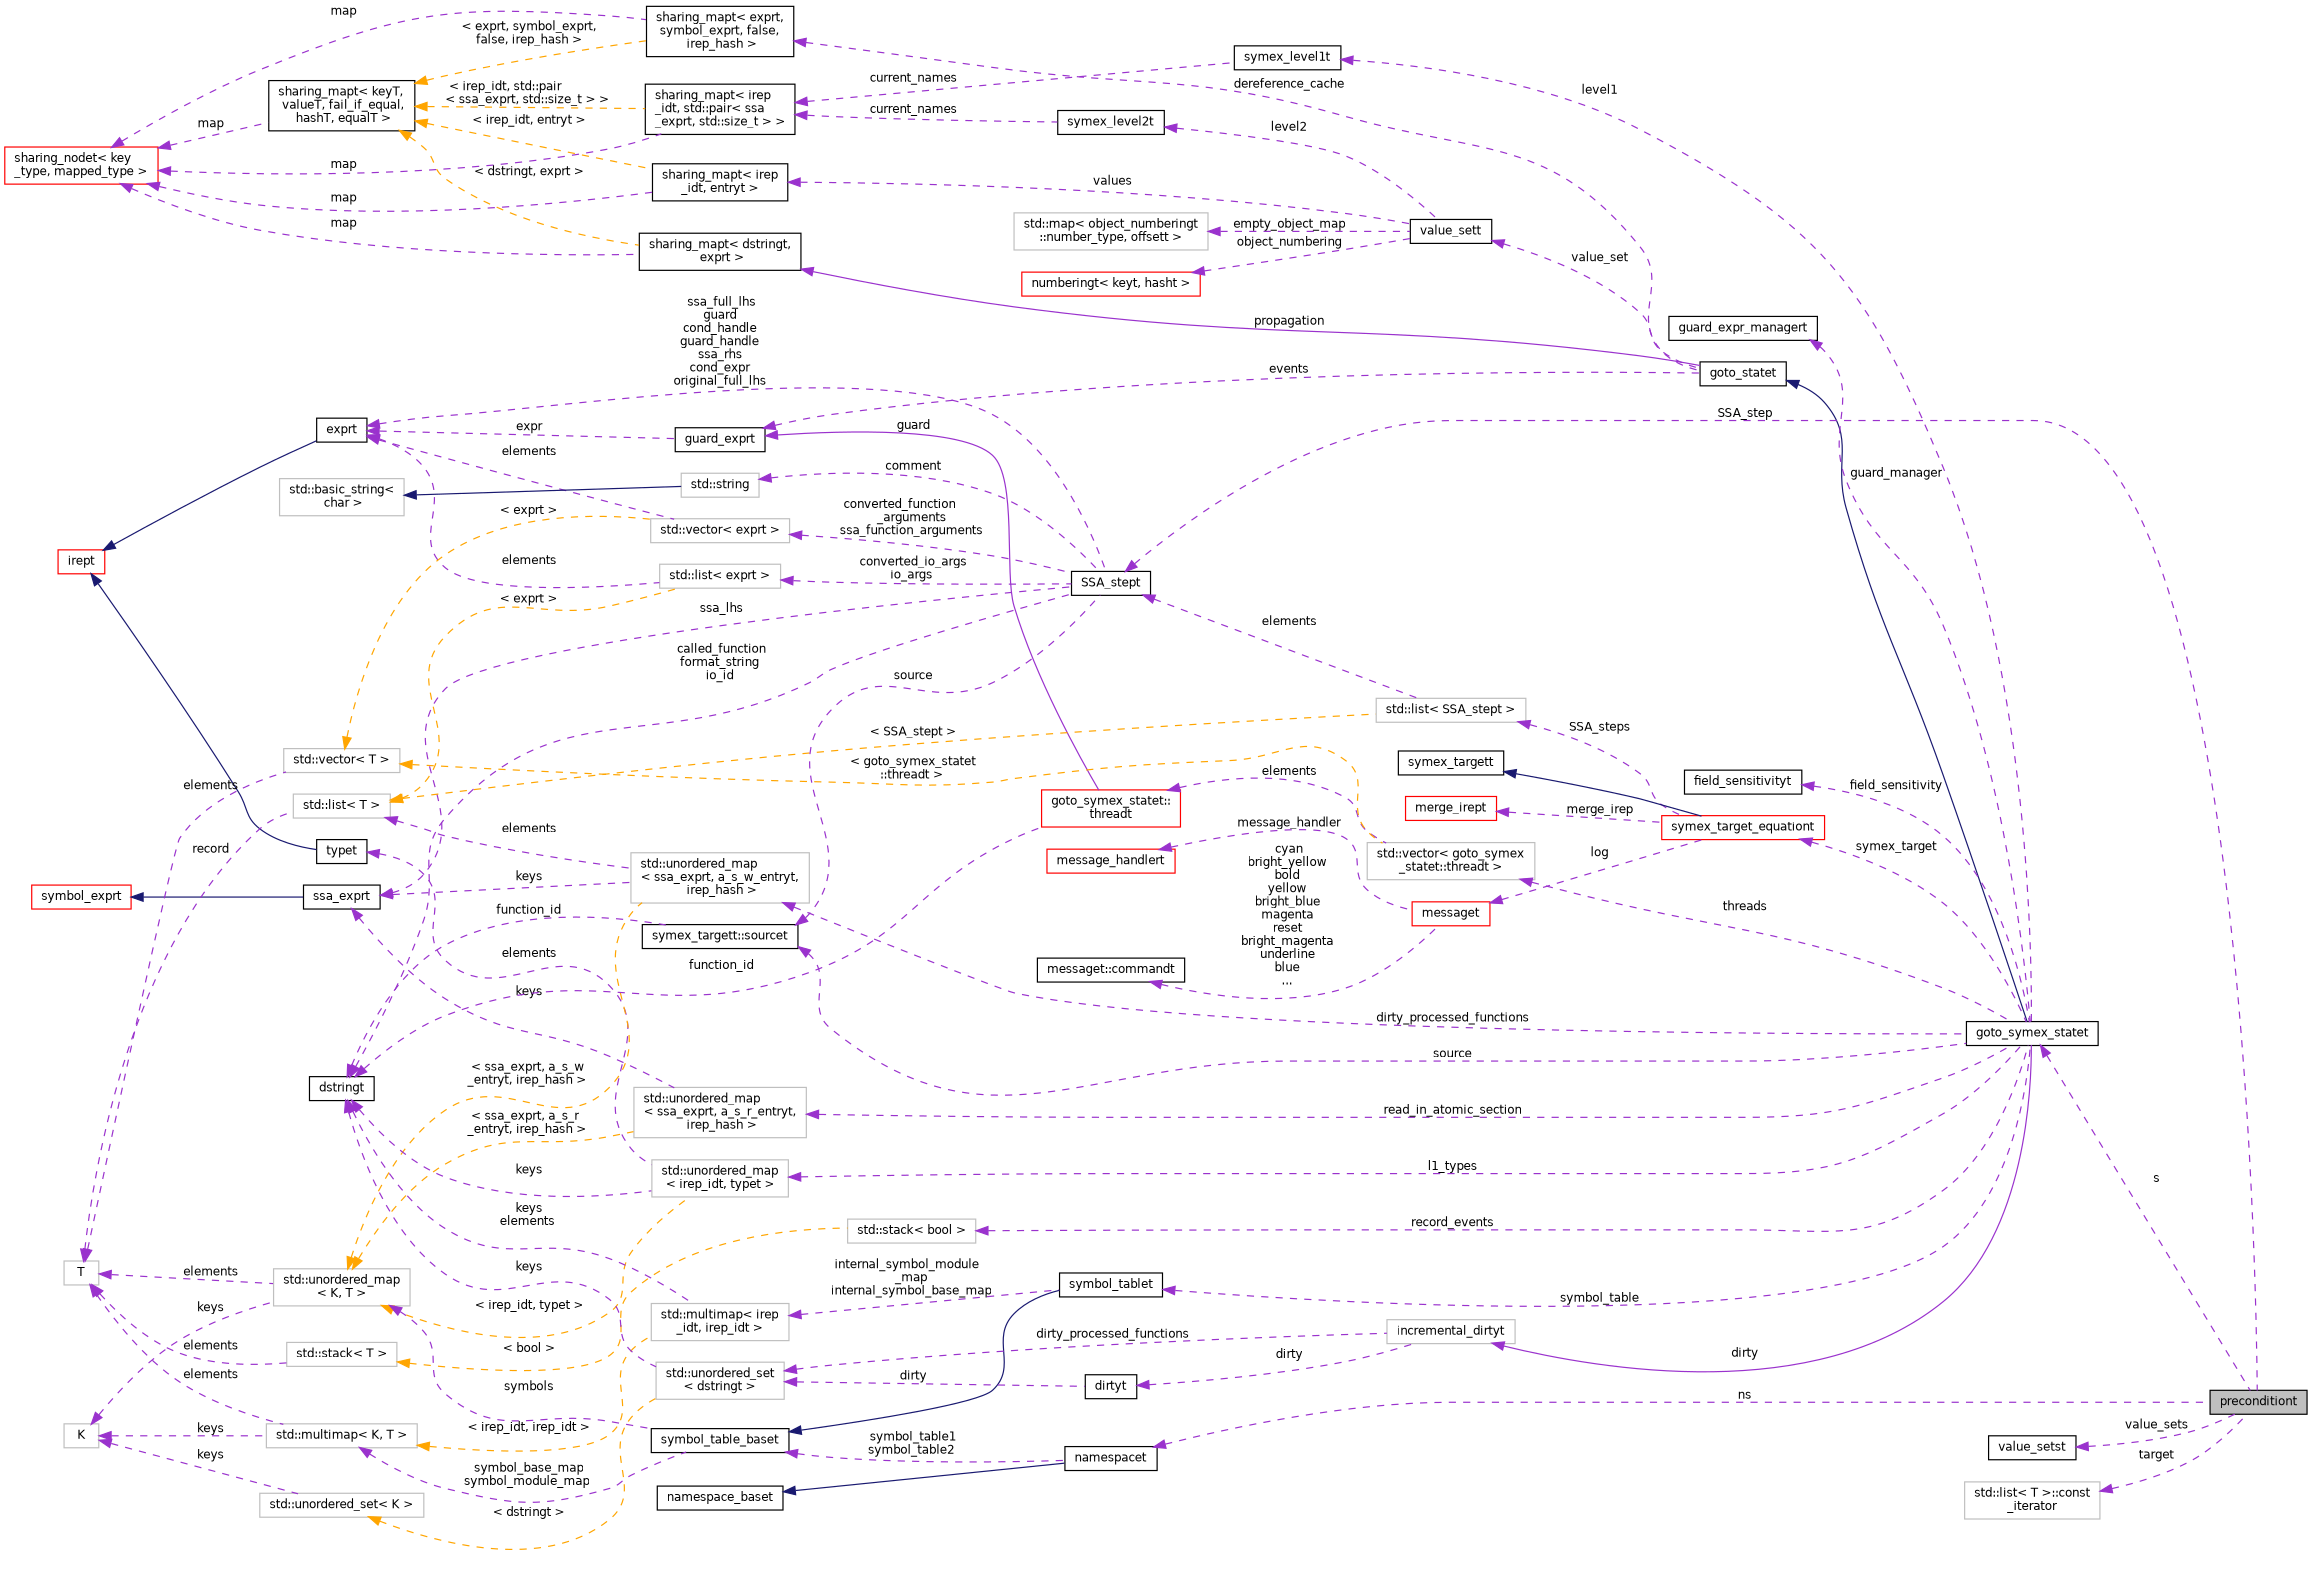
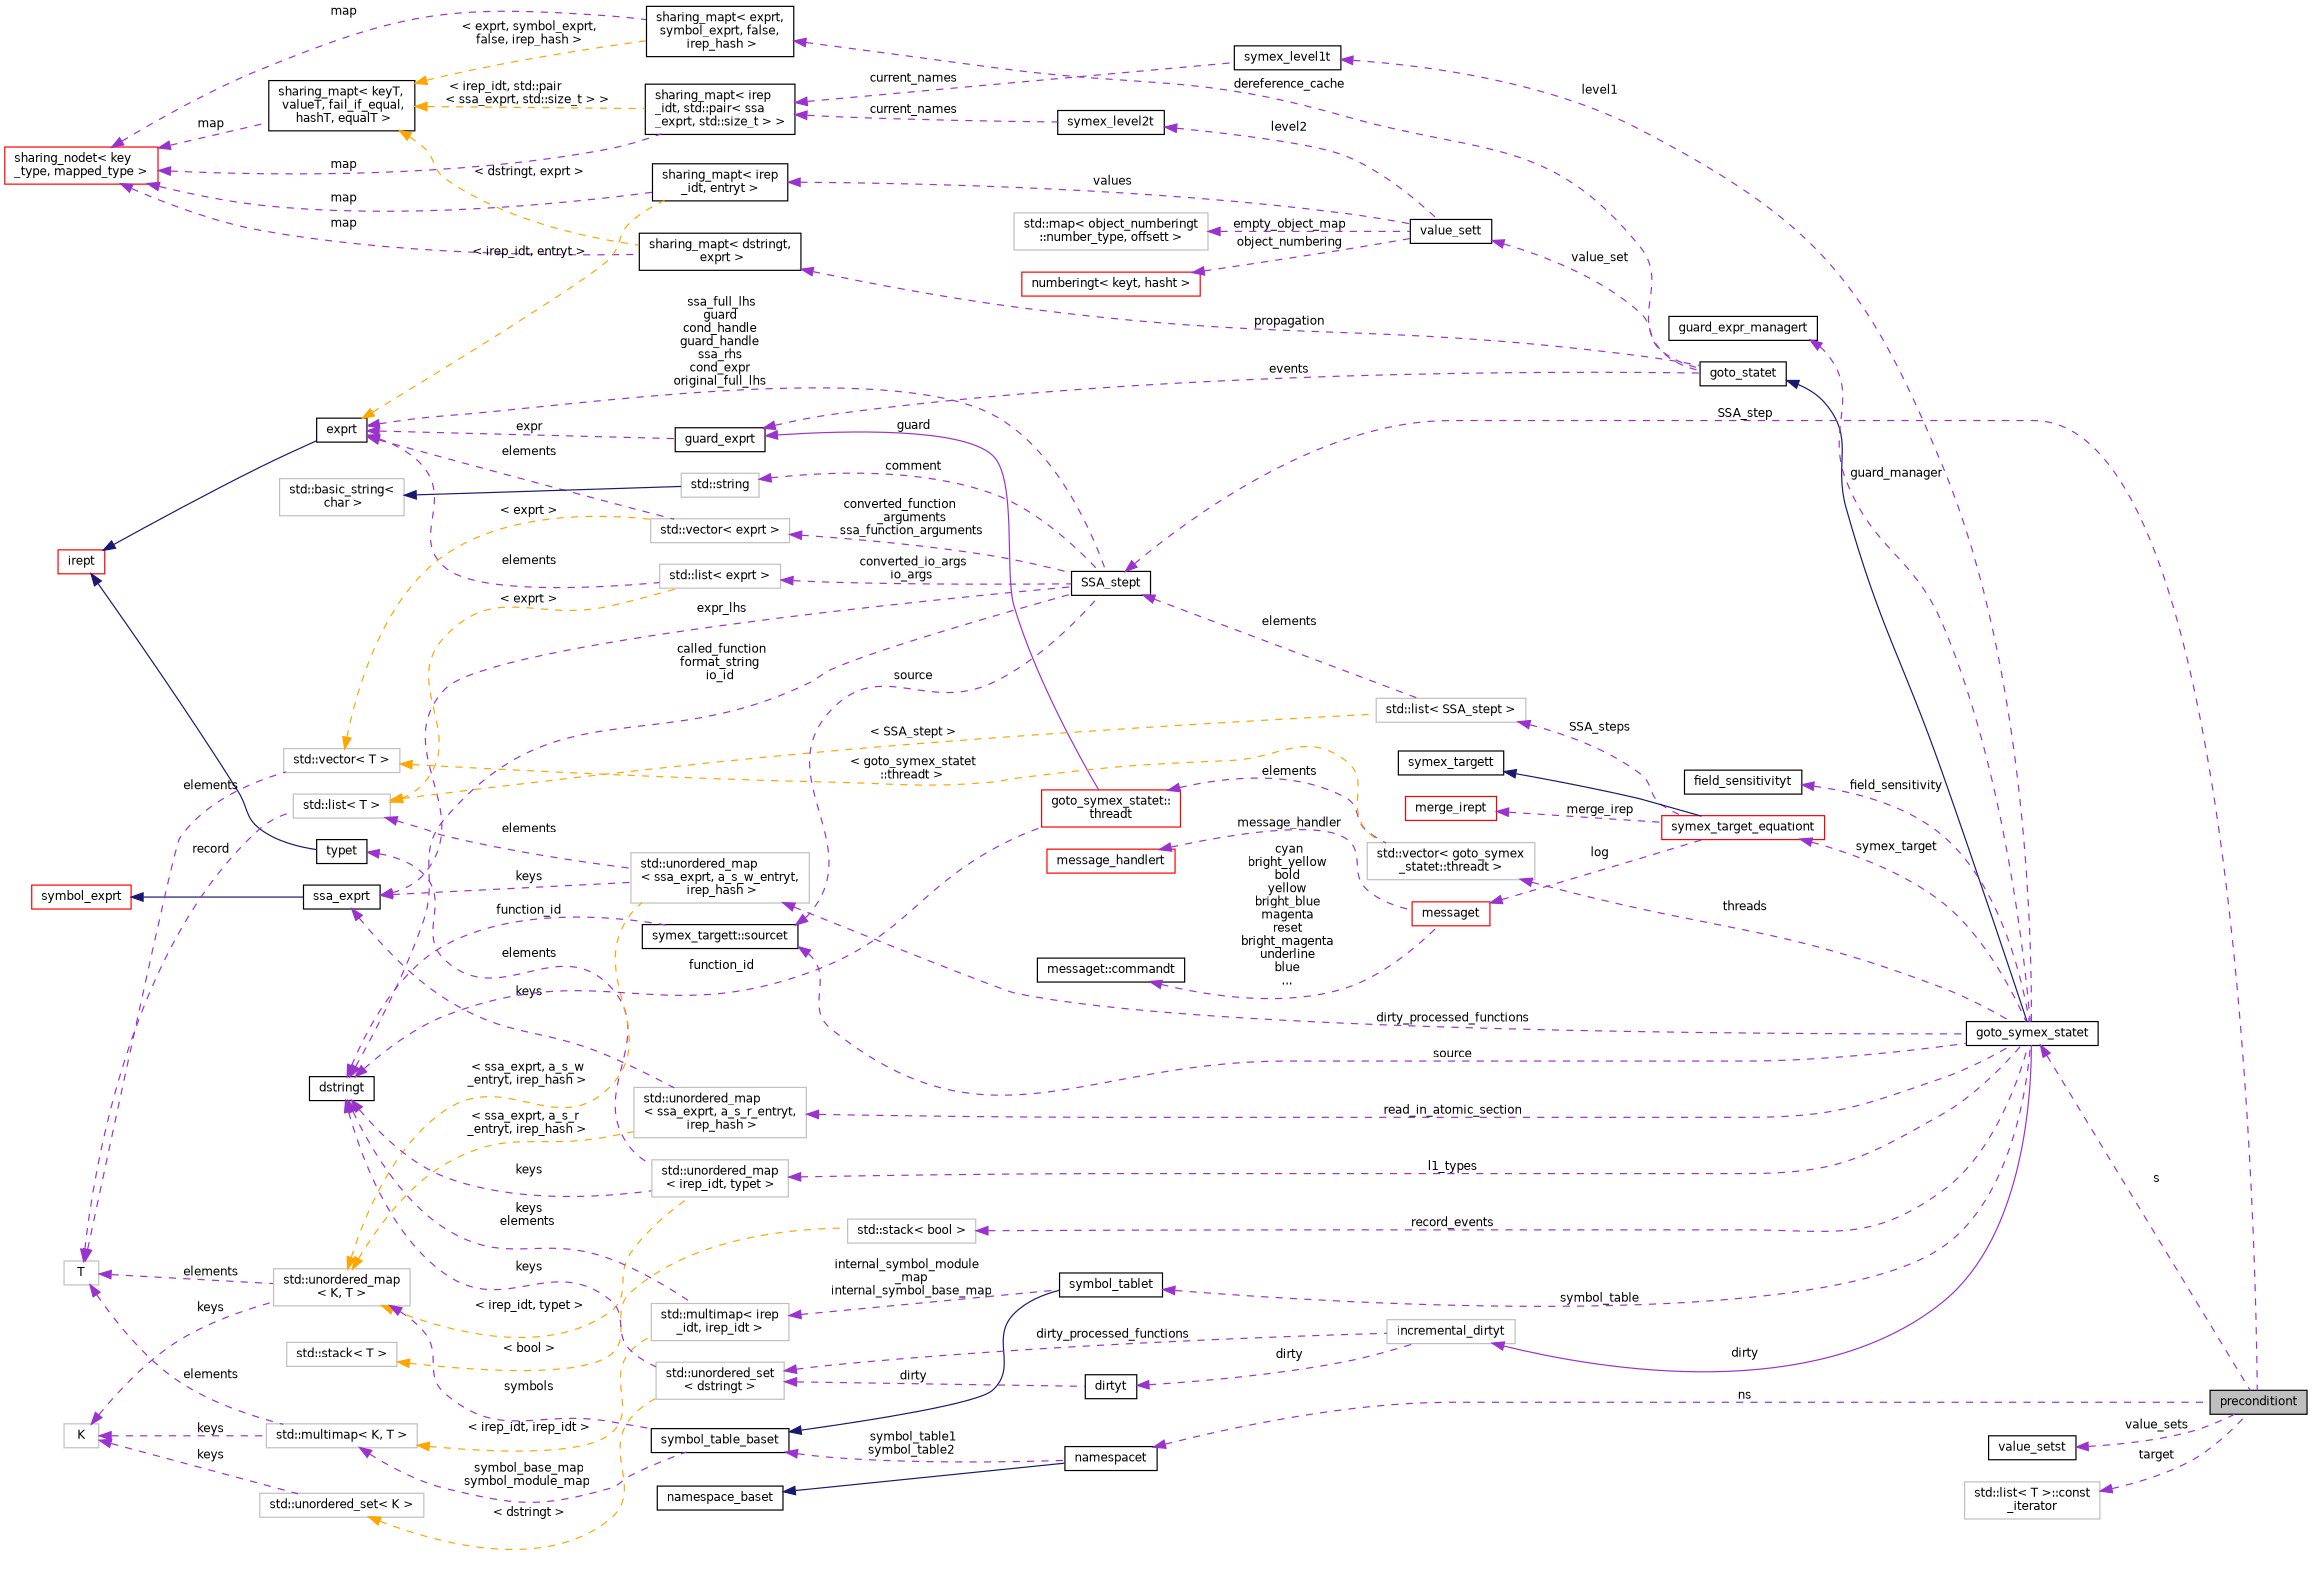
edge "sharing_mapt< irep _idt, entryt >" -> "sharing_mapt< keyT, valueT, fail_if_equal, hashT, equalT >": now "sharing_mapt< irep _idt, entryt >" -> "exprt"
edge "goto_statet" -> "sharing_mapt< dstringt, exprt >": style solid -> dashed
edge "SSA_stept" -> "ssa_exprt": label " ssa_lhs" -> " expr_lhs"
edge "std::stack< T >" -> "T": removed, label "elements"
